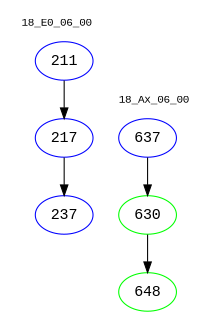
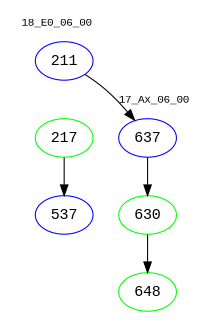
edge "211" -> "217": now "211" -> "637"
cluster "18_Ax_06_00": label "18_Ax_06_00" -> "17_Ax_06_00"
node "217": color blue -> green
node "237": label "237" -> "537"
